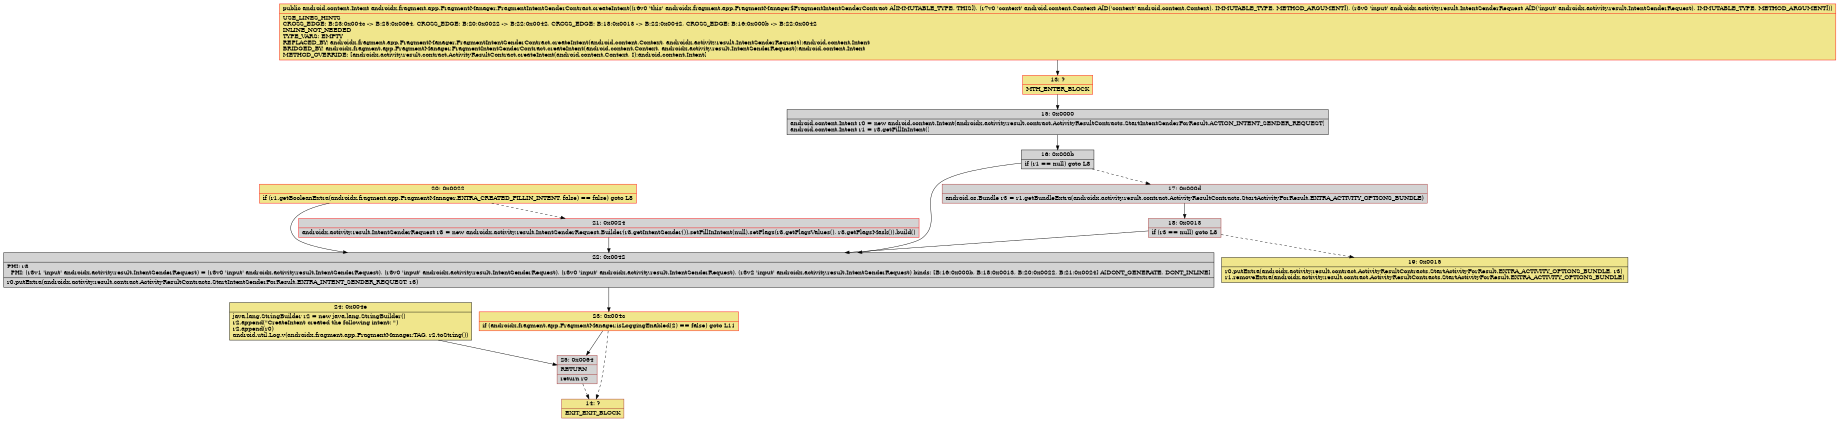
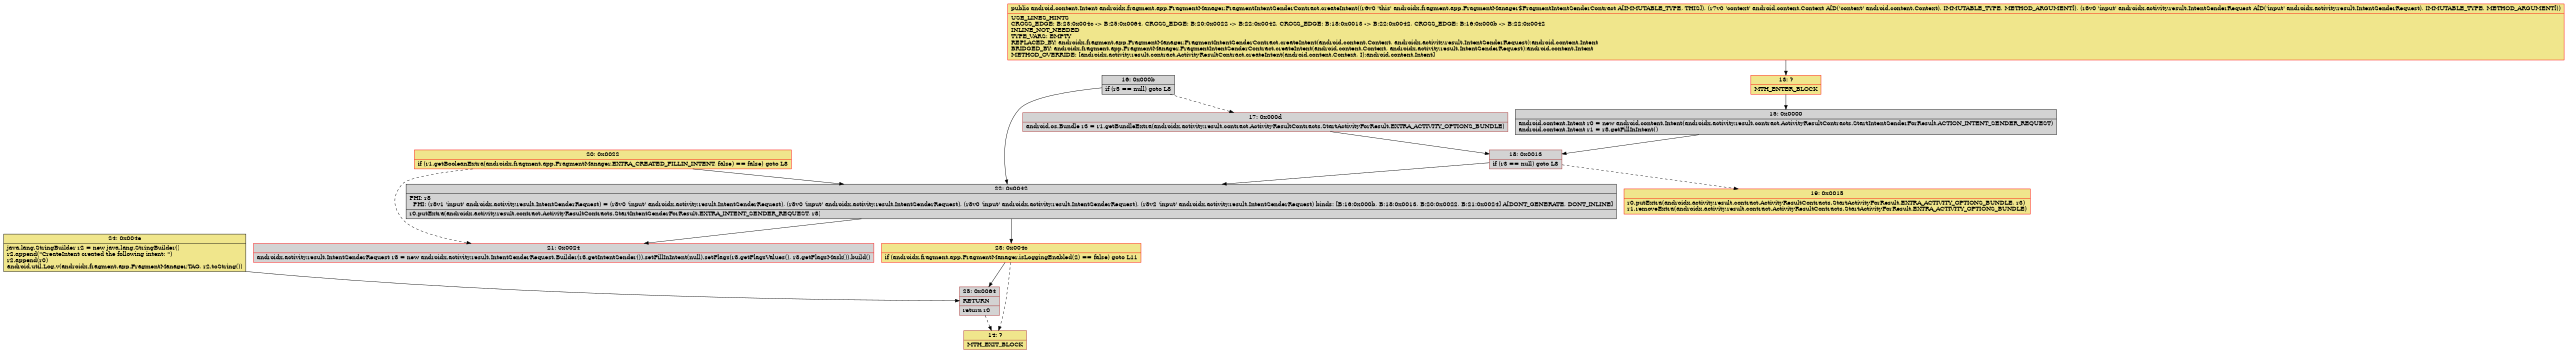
edge "15: 0x0000" -> "16: 0x000b": now "15: 0x0000" -> "18: 0x0013"
node "16: 0x000b": text "if (r1 == null) goto L8" -> "if (r5 == null) goto L8"
edge "21: 0x0024" -> "22: 0x0042": reversed
node "19: 0x0015": color black -> red
node "14: ?": text "EXIT_EXIT_BLOCK" -> "MTH_EXIT_BLOCK"
